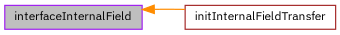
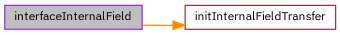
edge "initInternalFieldTransfer" -> "interfaceInternalField": reversed
